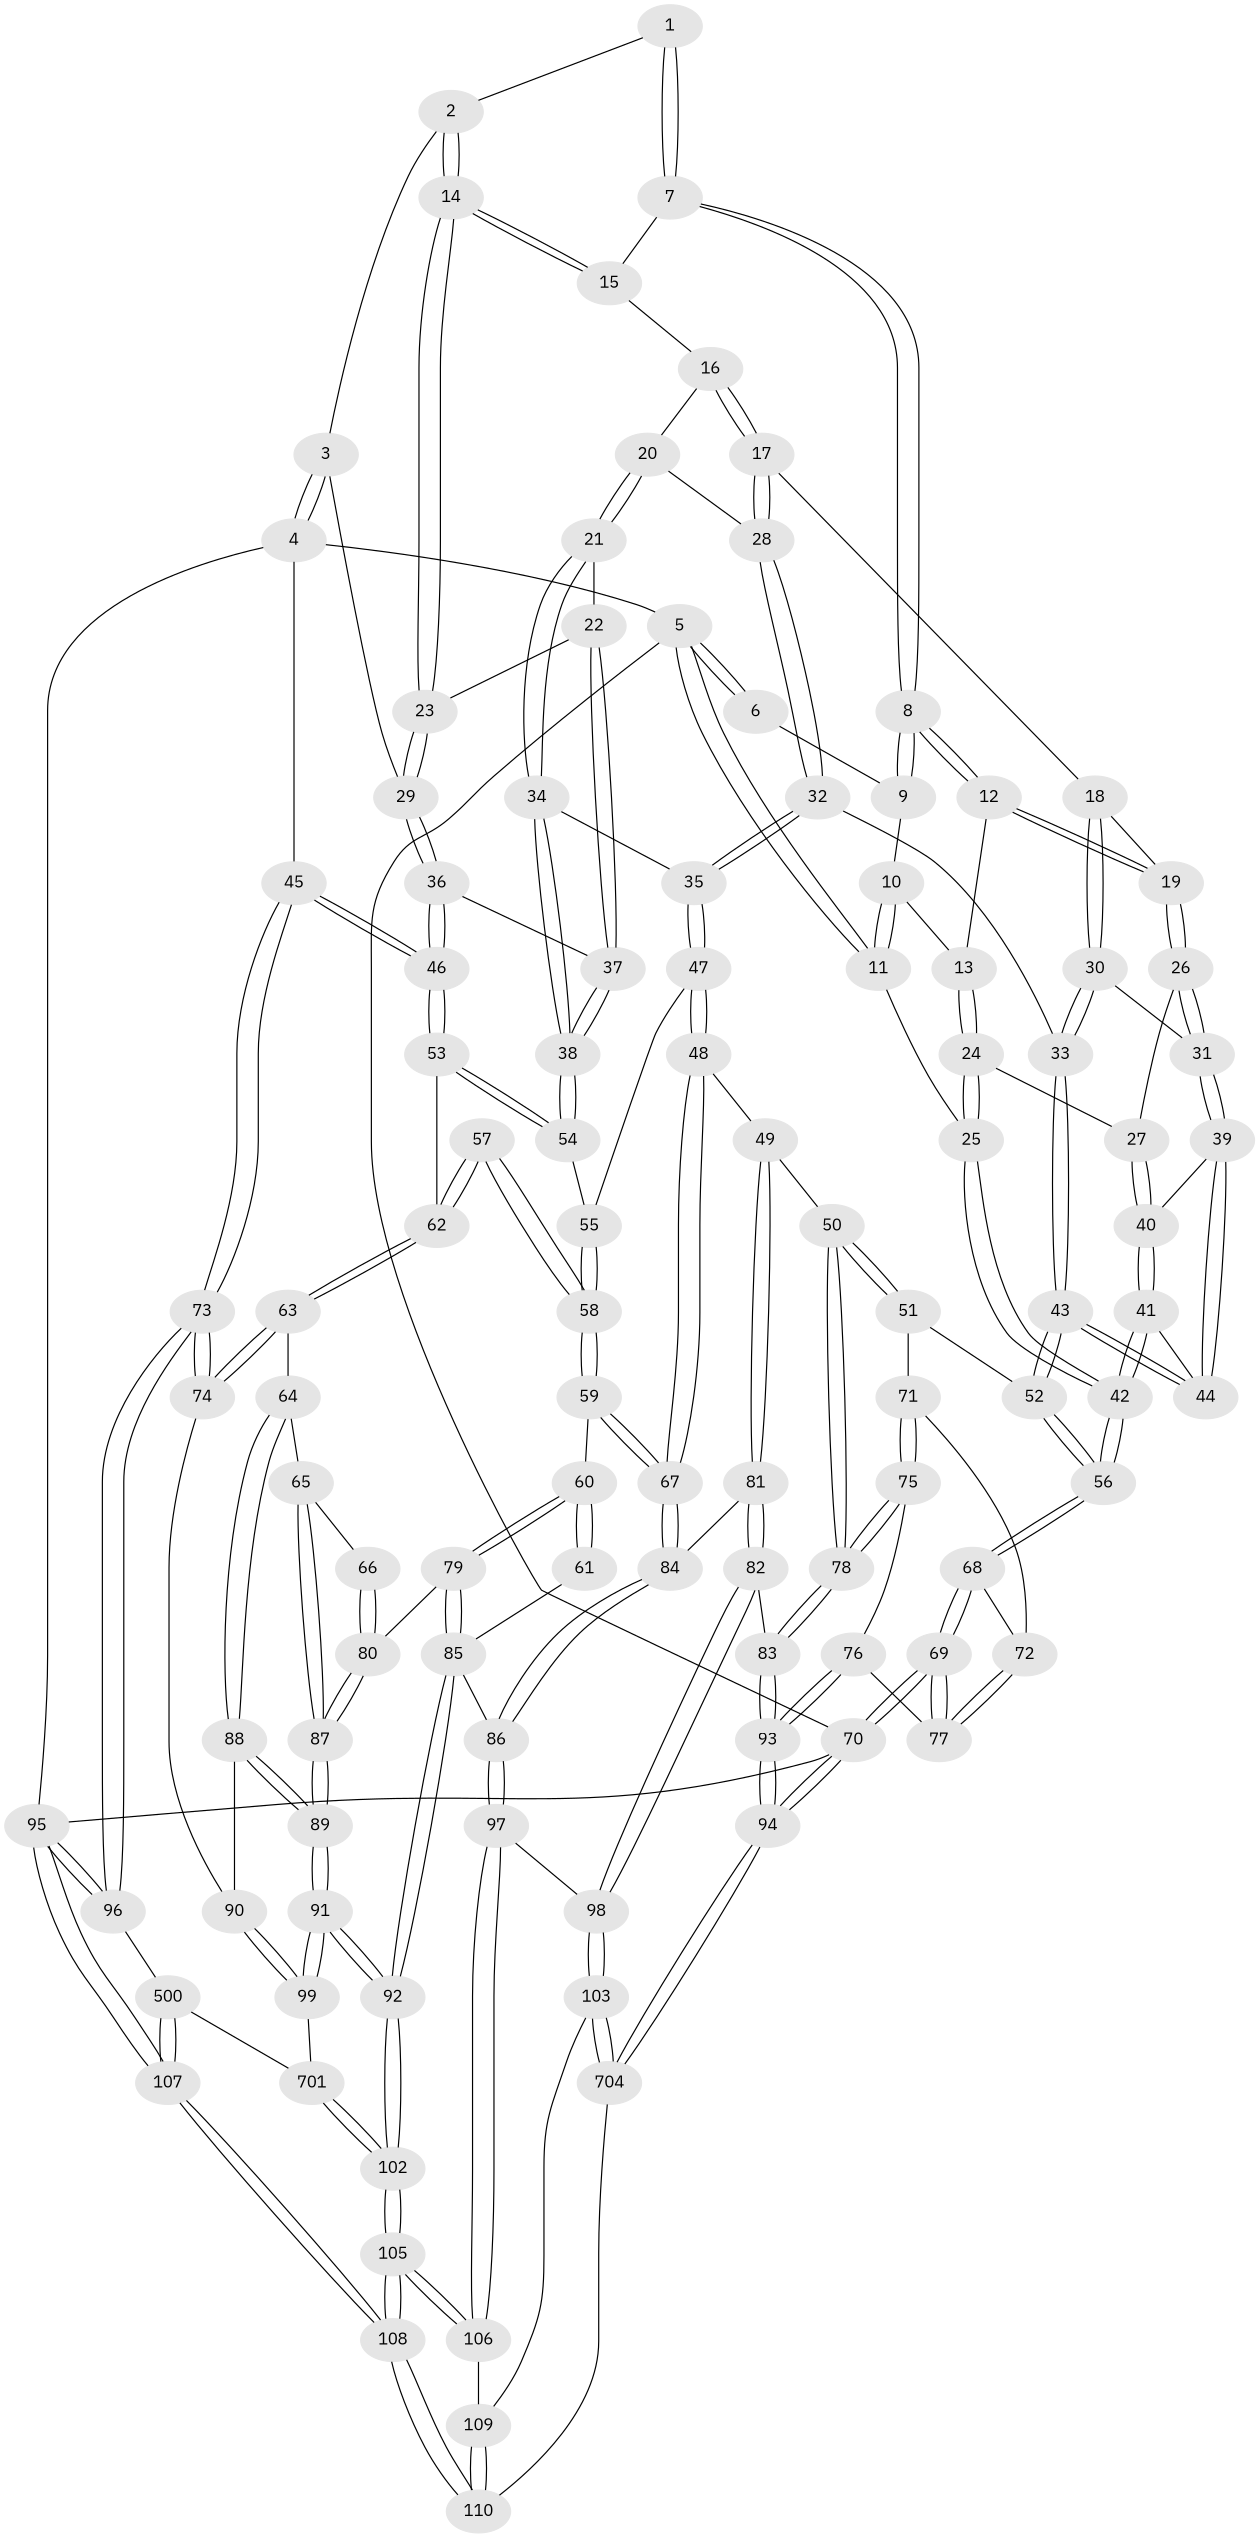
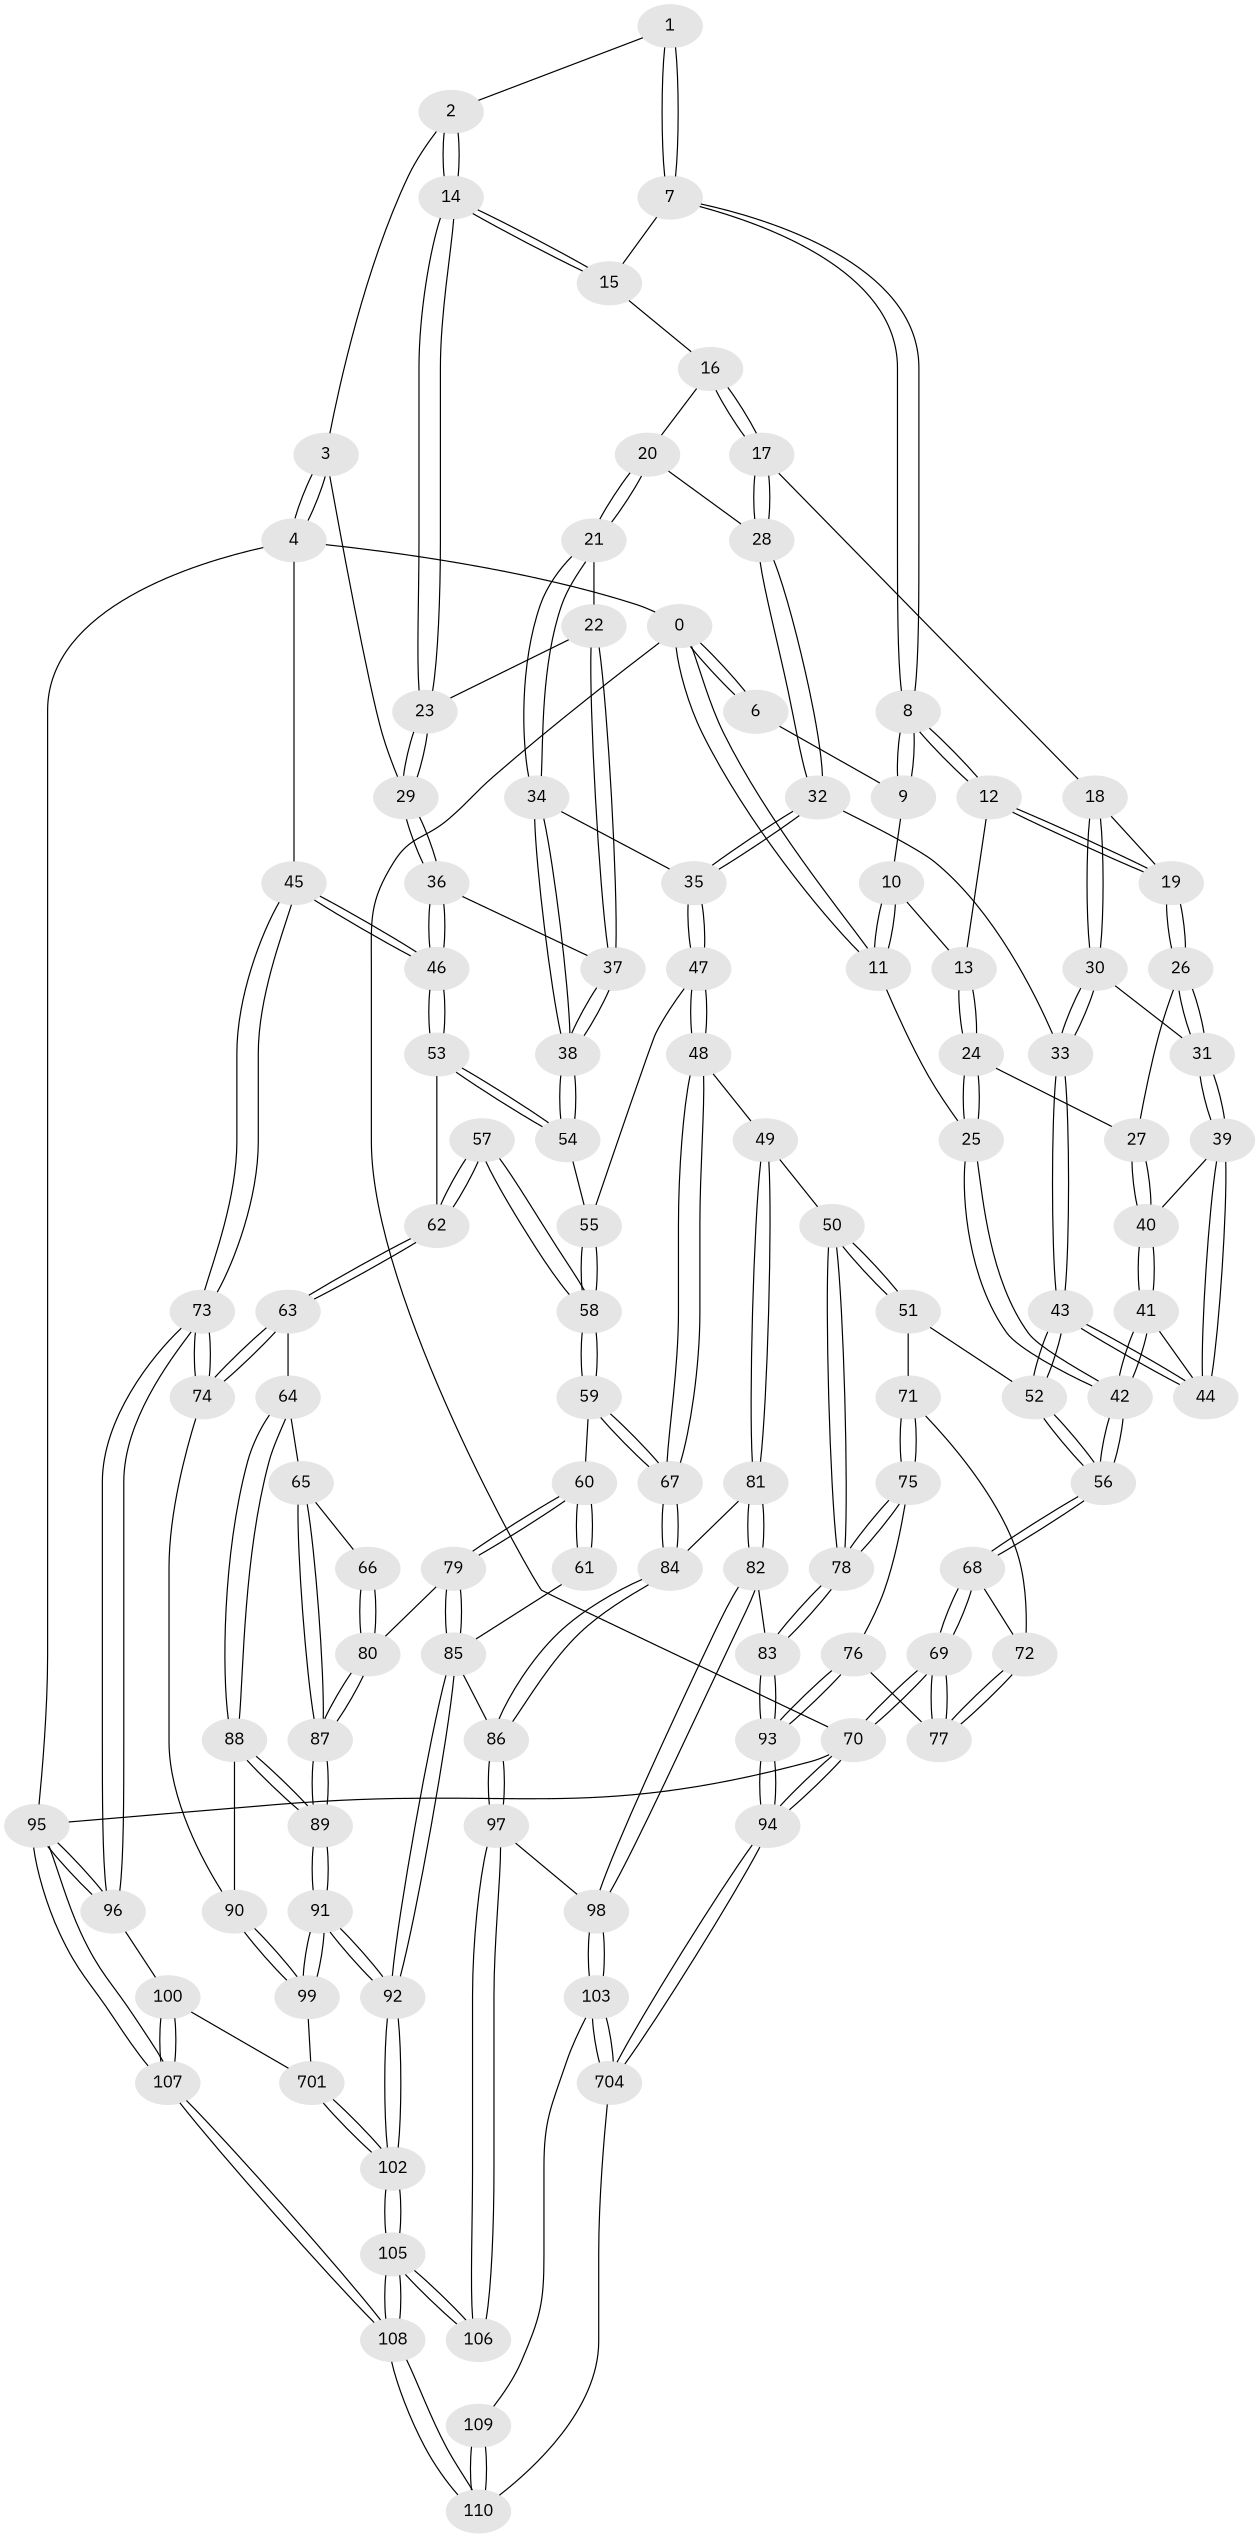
node "5": label "5" -> "0"
node "500": label "500" -> "100"
edge "106" -- "109": removed
